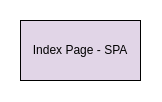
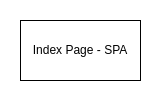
node "Index Page - SPA": fillcolor #e1d5e7 -> #ffffff
